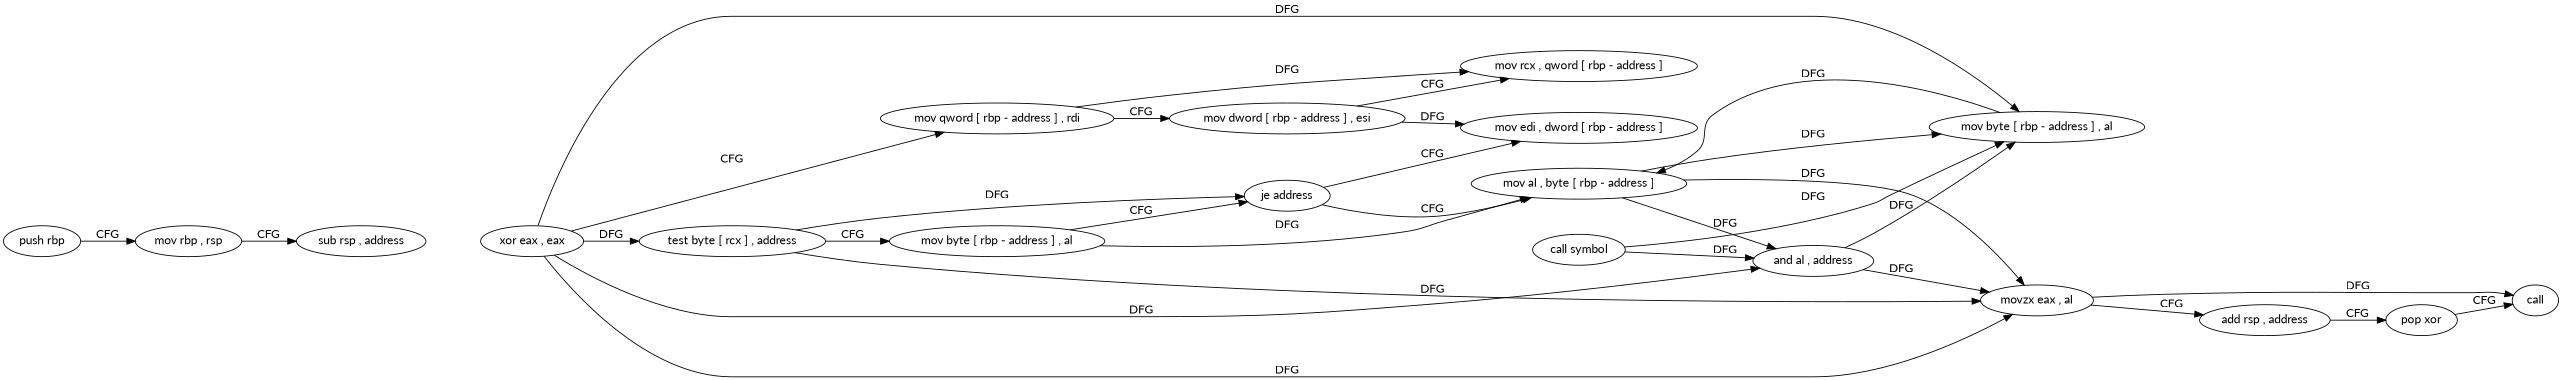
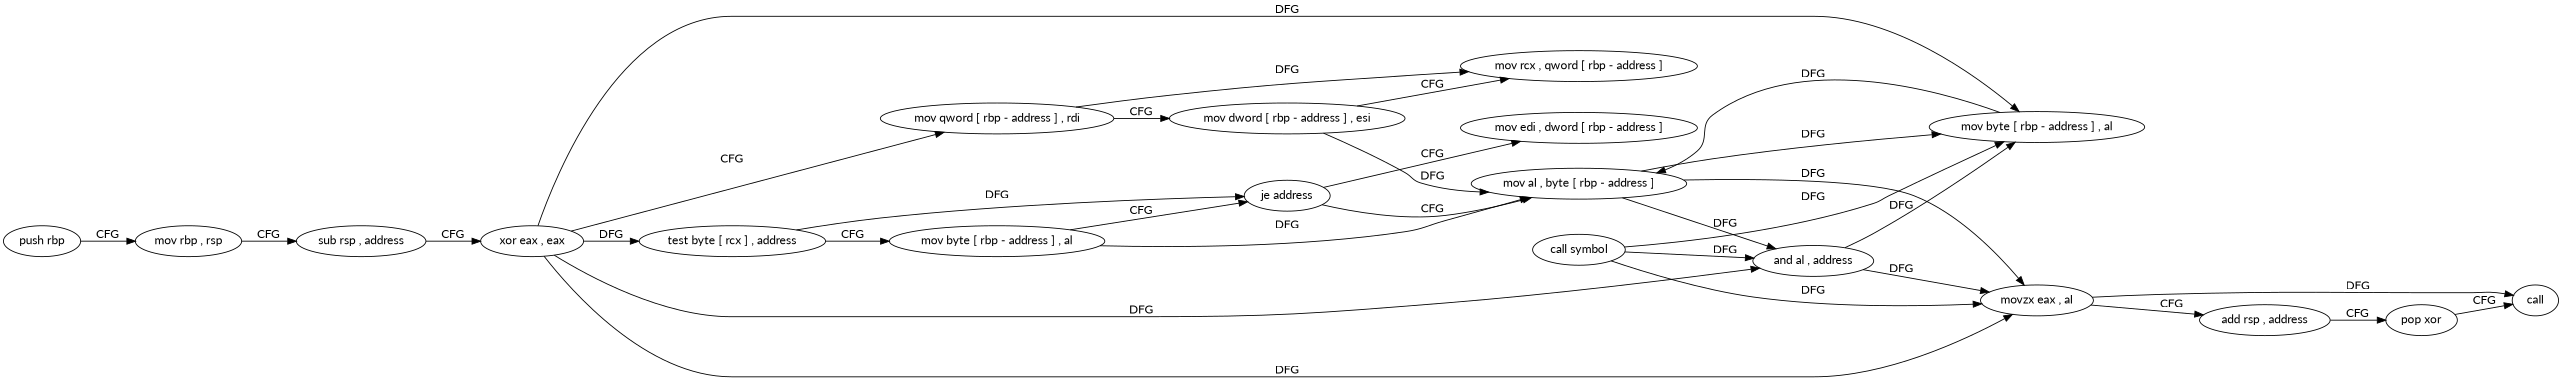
edge "mov dword [ rbp - address ] , esi" -> "mov edi , dword [ rbp - address ]": now "mov dword [ rbp - address ] , esi" -> "mov al , byte [ rbp - address ]"
edge "sub rsp , address" -> "xor eax , eax": added, label "CFG"
edge "test byte [ rcx ] , address" -> "movzx eax , al": now "call symbol" -> "movzx eax , al"
